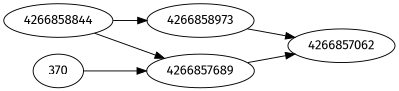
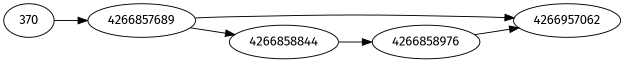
node "4266858973": label "4266858973" -> "4266858976"
edge "4266858844" -> "4266857689": reversed
node "4266857062": label "4266857062" -> "4266957062"
